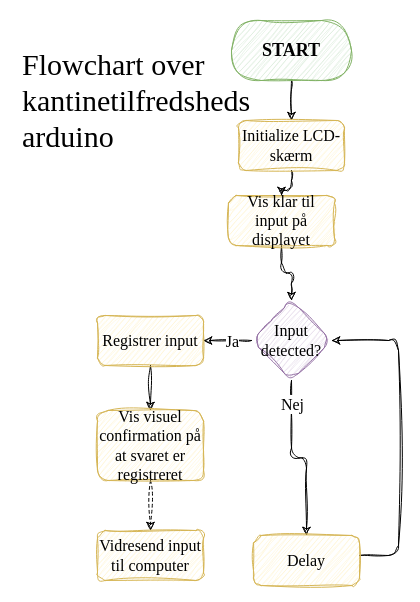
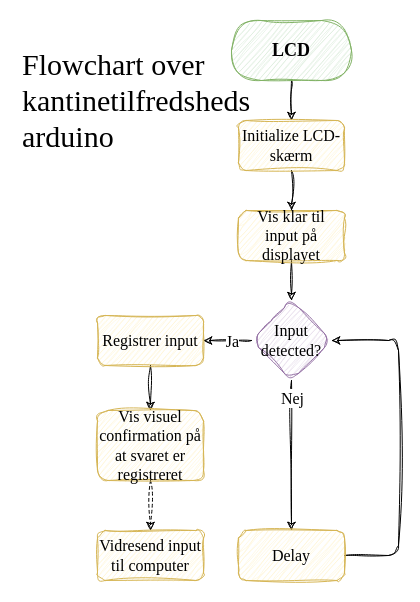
node "START": label "START" -> "LCD"
node "Vis klar til input på displayet": moved (282, 221) -> (292, 236)
node "Delay": moved (307, 561) -> (292, 556)
